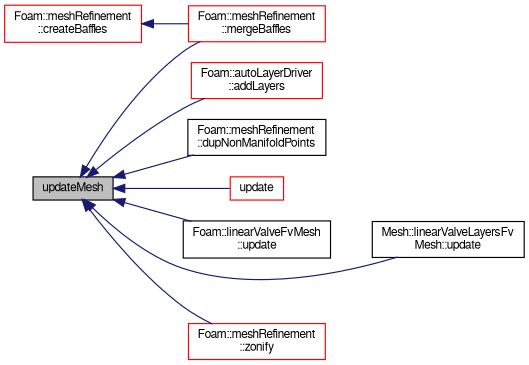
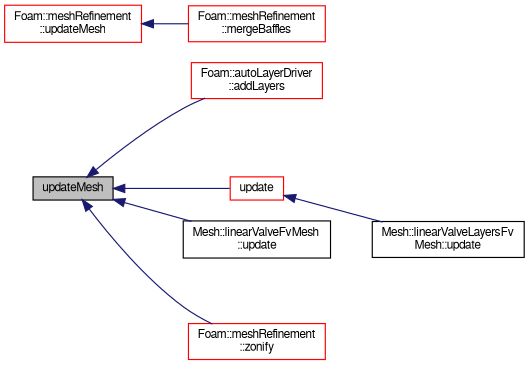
node "Foam::meshRefinement ::createBaffles": label "Foam::meshRefinement ::createBaffles" -> "Foam::meshRefinement ::updateMesh"
edge "Foam::meshRefinement ::mergeBaffles" -> "updateMesh": removed
node "Foam::meshRefinement ::dupNonManifoldPoints": removed
node "Foam::linearValveFvMesh ::update": label "Foam::linearValveFvMesh ::update" -> "Mesh::linearValveFvMesh ::update"
edge "Mesh::linearValveLayersFv Mesh::update" -> "updateMesh": now "Mesh::linearValveLayersFv Mesh::update" -> "update"
